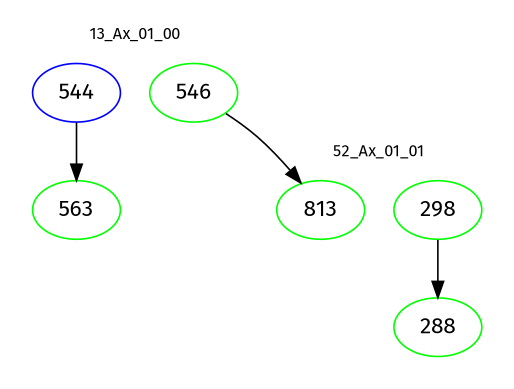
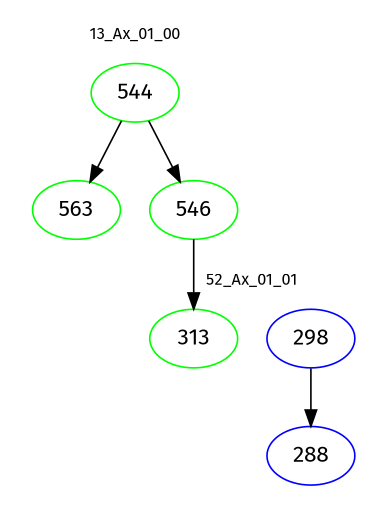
node "544": color blue -> green
edge "544" -> "546": added
node "813": label "813" -> "313"
node "298": color green -> blue
node "288": color green -> blue
